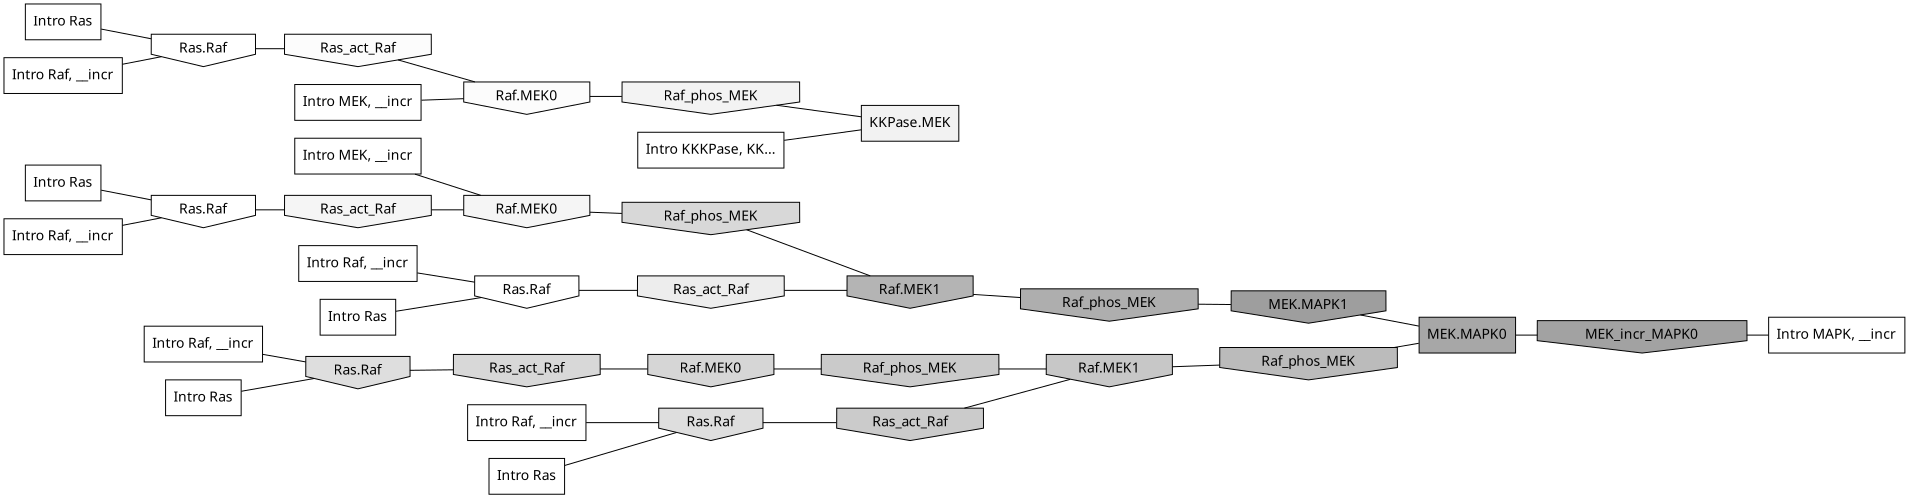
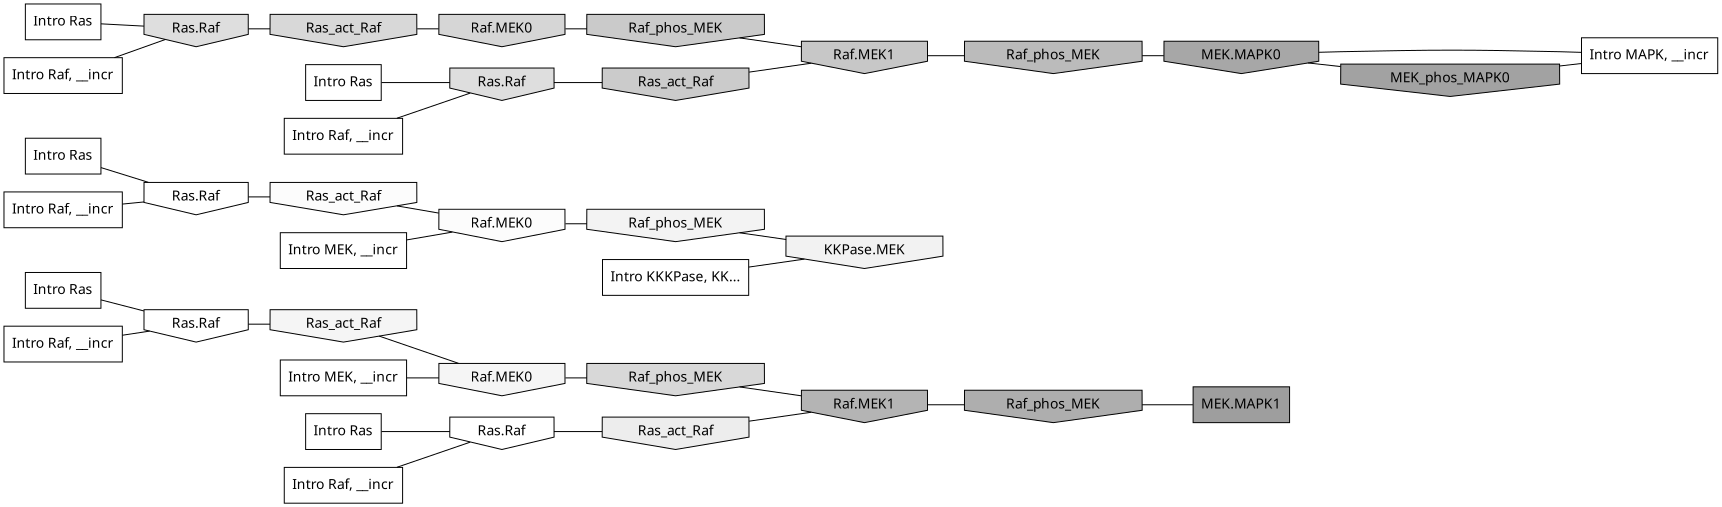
node "KKPase.MEK": shape box -> invhouse
node "MEK.MAPK1": shape invhouse -> box
edge "MEK.MAPK1" -- "MEK.MAPK0": now "Intro MAPK, __incr" -- "MEK.MAPK0"
node "MEK.MAPK0": shape box -> invhouse
node "MEK_incr_MAPK0": label "MEK_incr_MAPK0" -> "MEK_phos_MAPK0"
